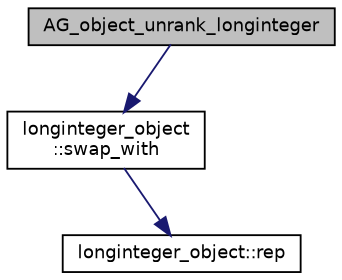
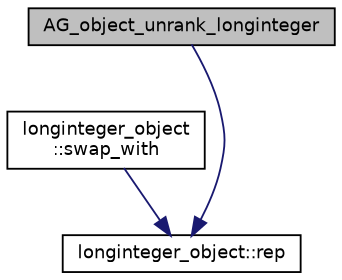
edge "AG_object_unrank_longinteger" -> "longinteger_object ::swap_with": now "AG_object_unrank_longinteger" -> "longinteger_object::rep"
